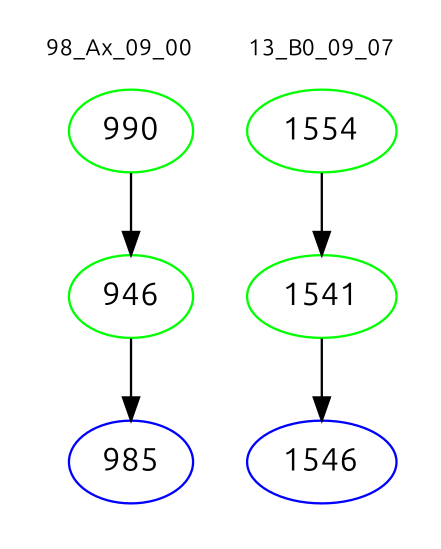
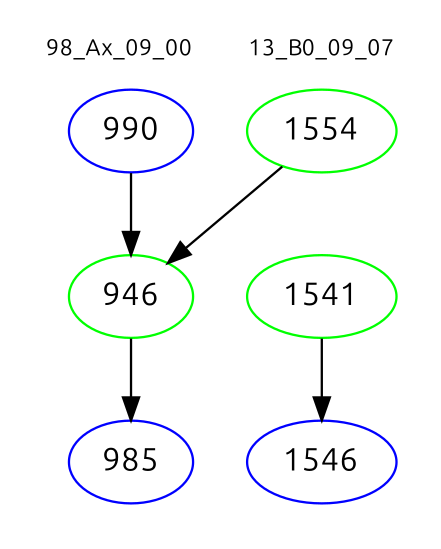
node "990": color green -> blue
edge "1554" -> "1541": now "1554" -> "946"
